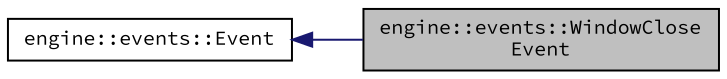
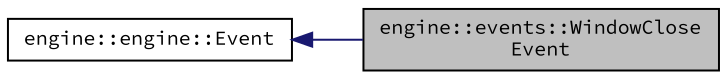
node "engine::events::Event": label "engine::events::Event" -> "engine::engine::Event"
